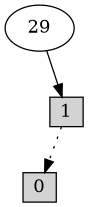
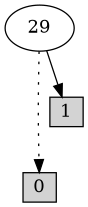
edge "1" -> "0": now "29" -> "0"
